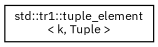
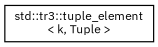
node "std::tr1::tuple_element < k, Tuple >": label "std::tr1::tuple_element < k, Tuple >" -> "std::tr3::tuple_element < k, Tuple >"
